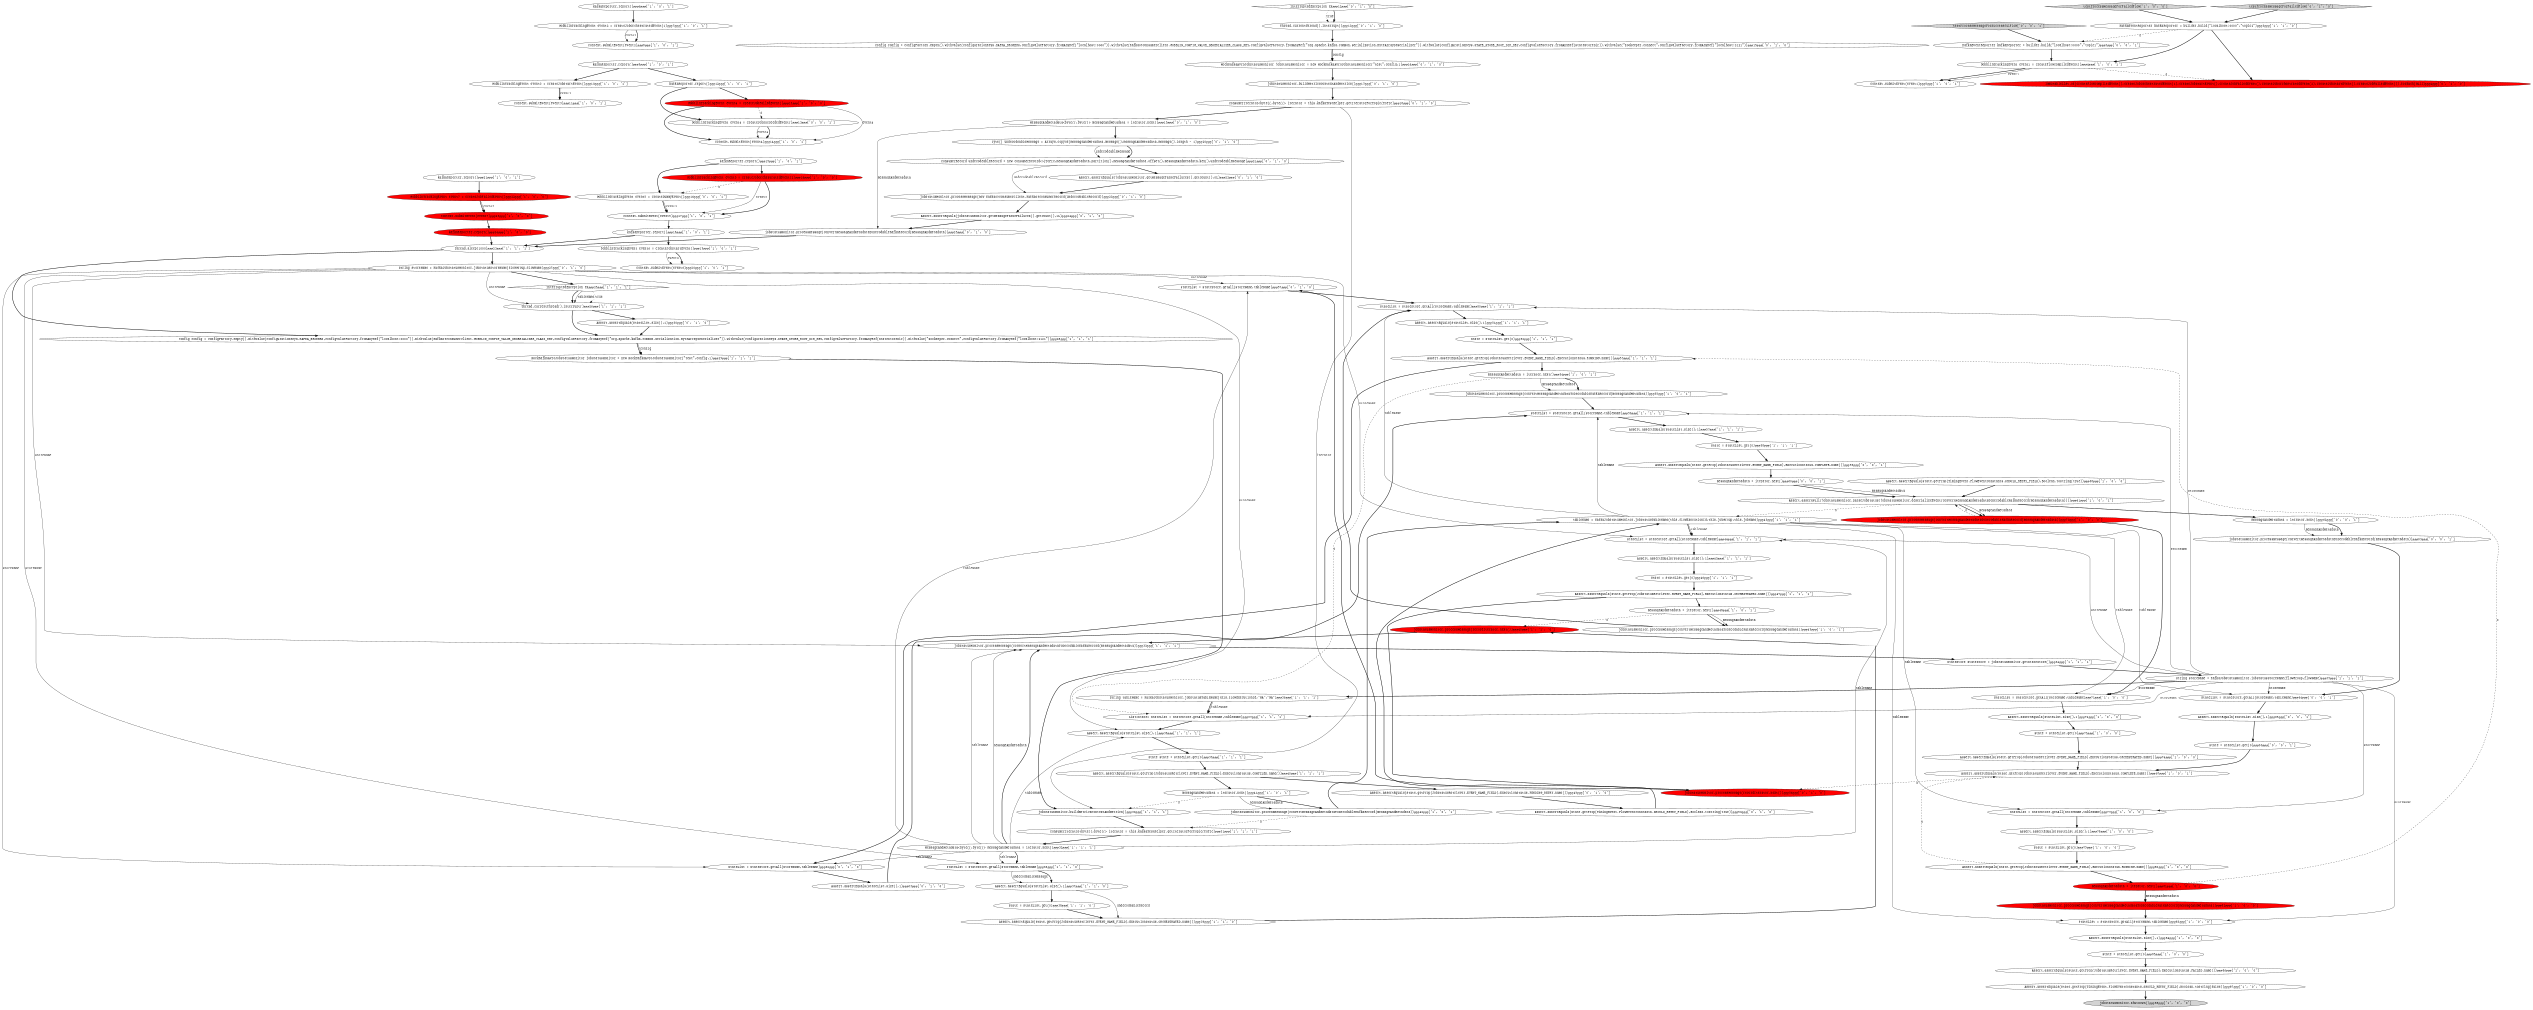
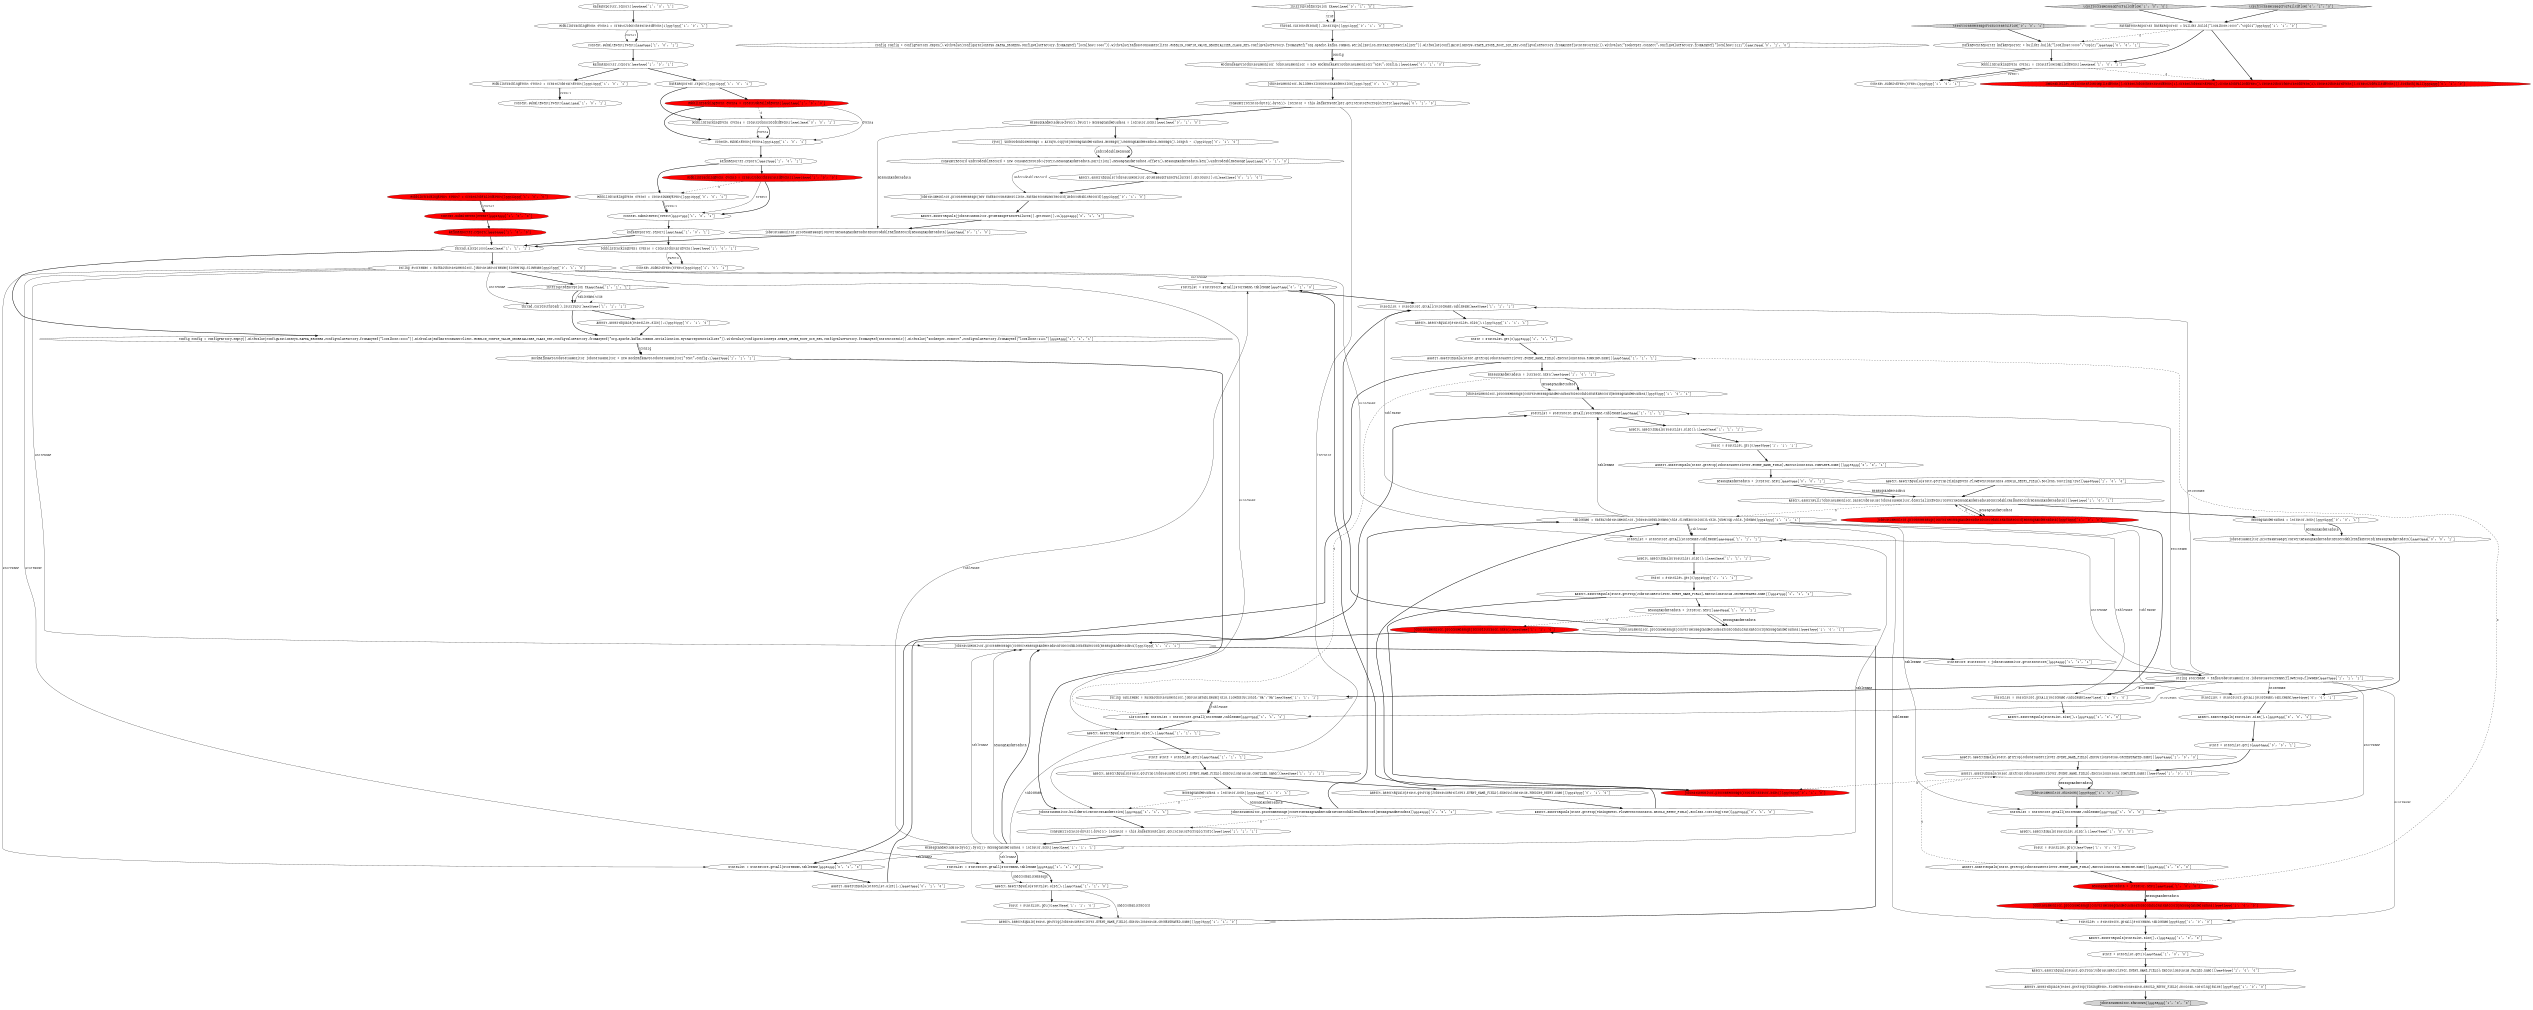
edge "context.submitEvent(event2)@@@8@@@['1', '0', '1']" -> "kafkaReporter.report()@@@9@@@['1', '0', '1']": added
edge "context.submitEvent(event4)@@@14@@@['1', '0', '1']" -> "kafkaReporter.report()@@@15@@@['1', '0', '1']": added
node "kafkaReporter.report()@@@21@@@['1', '0', '1']": removed
node "state = stateList.get(0)@@@73@@@['1', '0', '0']": removed
node "jobStatusMonitor.shutDown()@@@68@@@['1', '0', '1']": added
